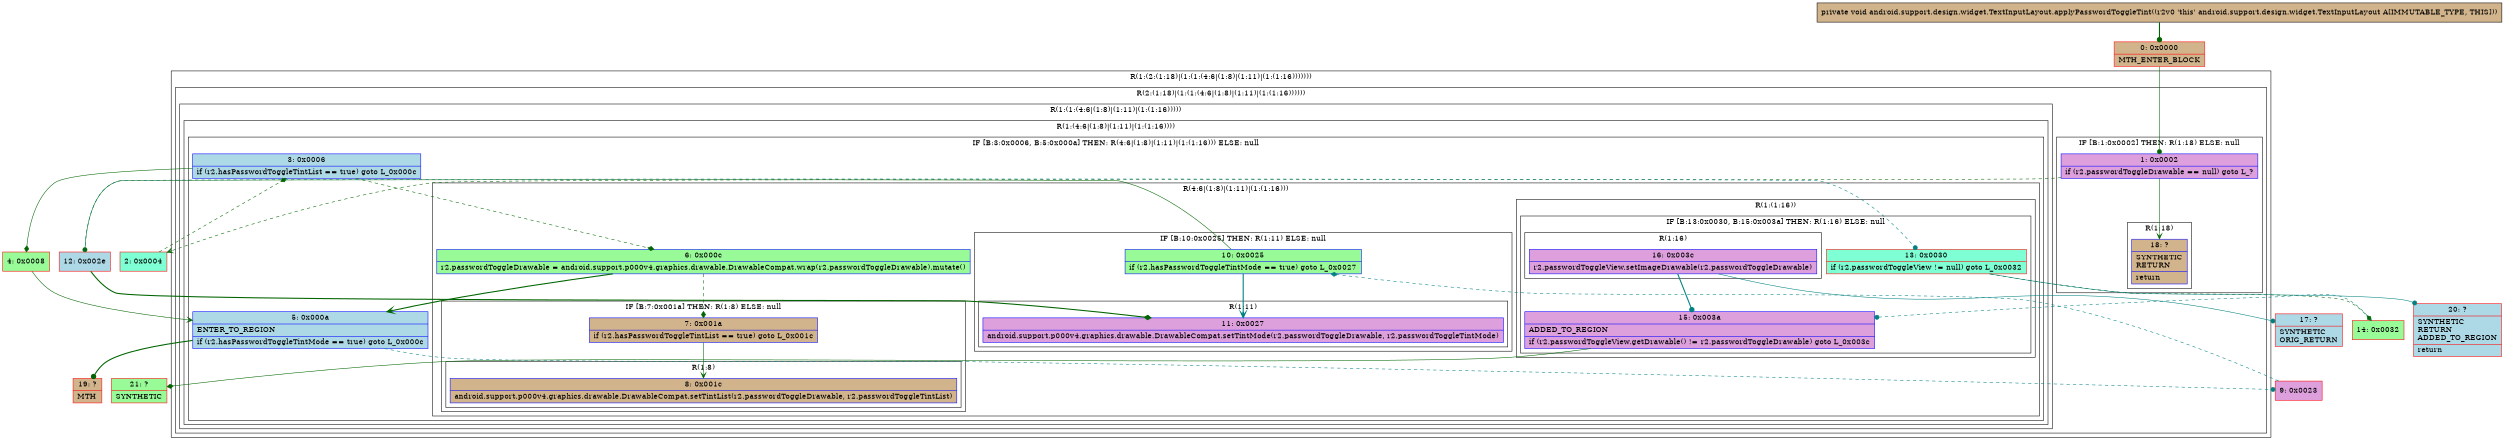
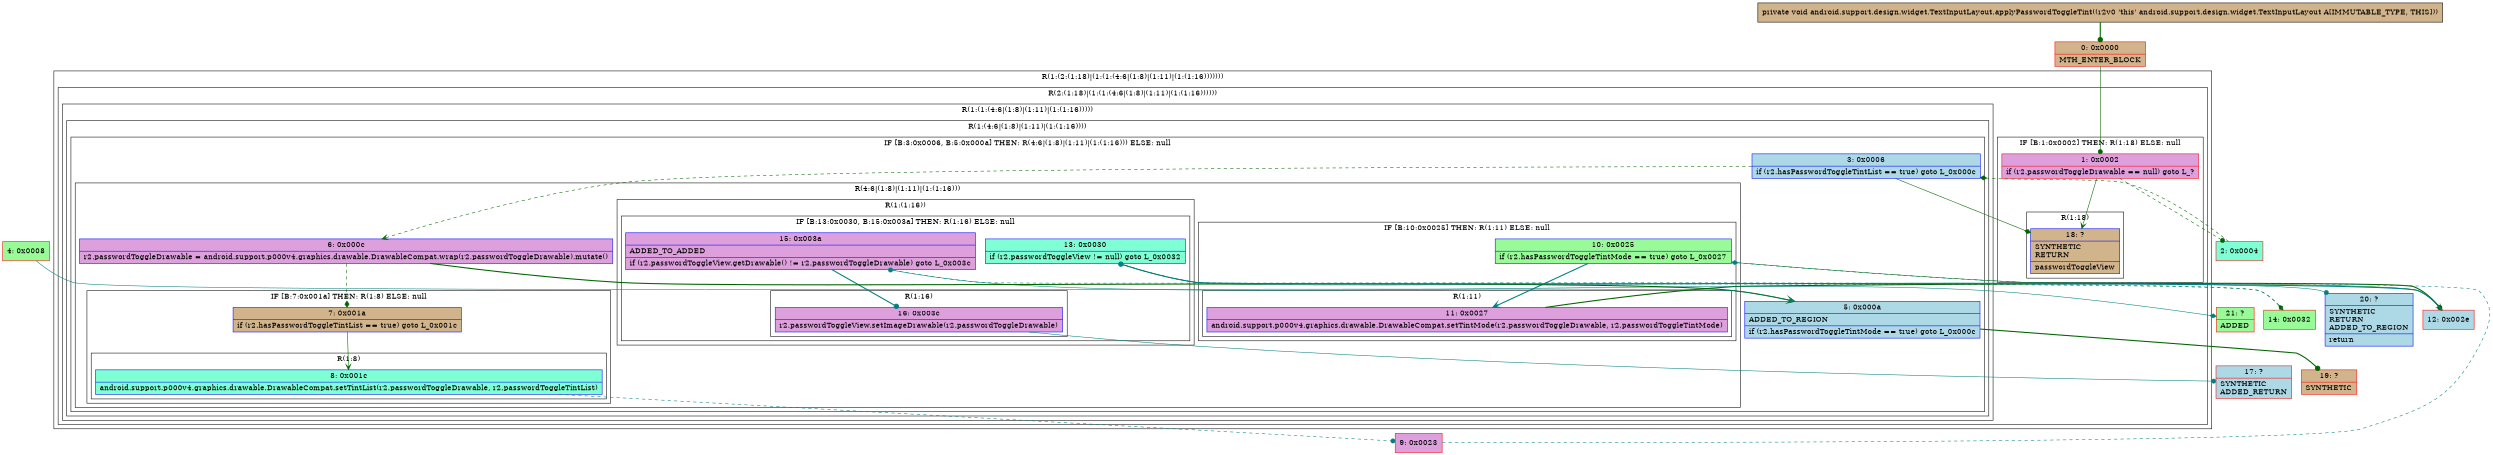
node "1: 0x0002": color blue -> red
edge "3: 0x0006" -> "4: 0x0008": now "3: 0x0006" -> "18: ?"
edge "12: 0x002e" -> "13: 0x0030": style dashed -> bold
edge "10: 0x0025" -> "12: 0x002e": arrowhead dot -> vee
edge "1: 0x0002" -> "2: 0x0004": arrowhead vee -> dot
edge "3: 0x0006" -> "6: 0x000c": arrowhead diamond -> vee
node "6: 0x000c": fillcolor palegreen -> plum
node "13: 0x0030": color red -> blue
node "18: ?": text "return" -> "passwordToggleView"
edge "16: 0x003c" -> "15: 0x003a": reversed
edge "12: 0x002e" -> "11: 0x0027": reversed
edge "4: 0x0008" -> "5: 0x000a": color darkgreen -> teal
node "5: 0x000a": text "ENTER_TO_REGION" -> "ADDED_TO_REGION"
node "15: 0x003a": text "ADDED_TO_REGION" -> "ADDED_TO_ADDED"
node "20: ?": color red -> blue
node "17: ?": text "ORIG_RETURN" -> "ADDED_RETURN"
edge "15: 0x003a" -> "21: ?": color darkgreen -> teal
edge "5: 0x000a" -> "9: 0x0023": now "8: 0x001c" -> "9: 0x0023"
node "8: 0x001c": fillcolor tan -> aquamarine
node "19: ?": text "MTH" -> "SYNTHETIC"
node "21: ?": text "SYNTHETIC" -> "ADDED"
